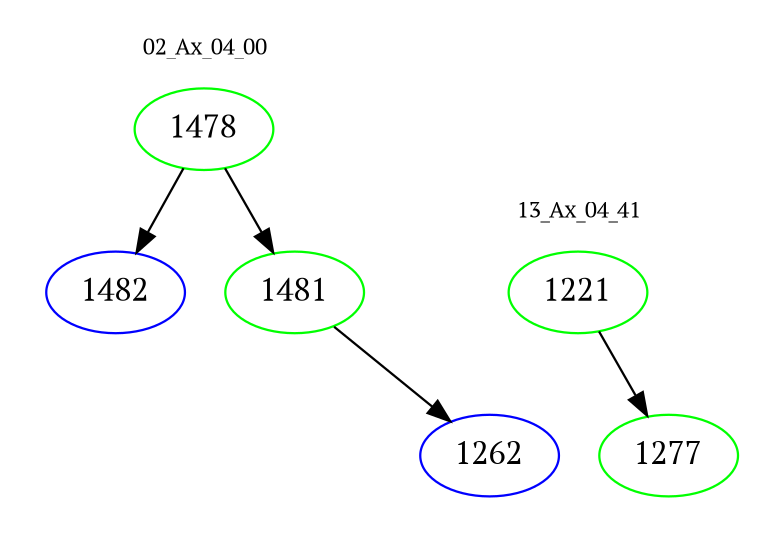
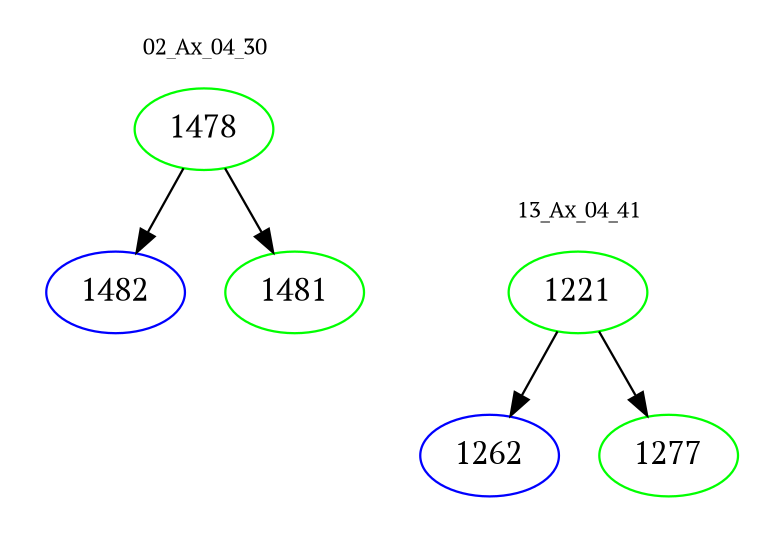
cluster "02_Ax_04_00": label "02_Ax_04_00" -> "02_Ax_04_30"
edge "1481" -> "1262": now "1221" -> "1262"
